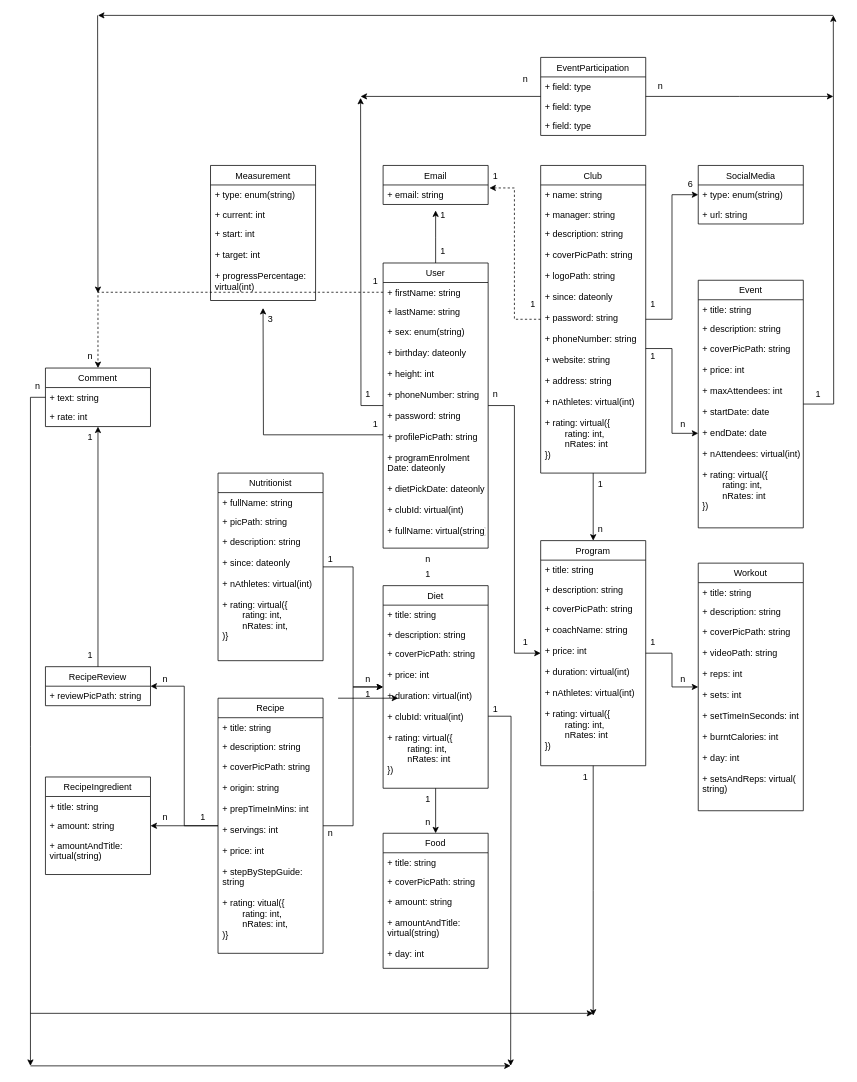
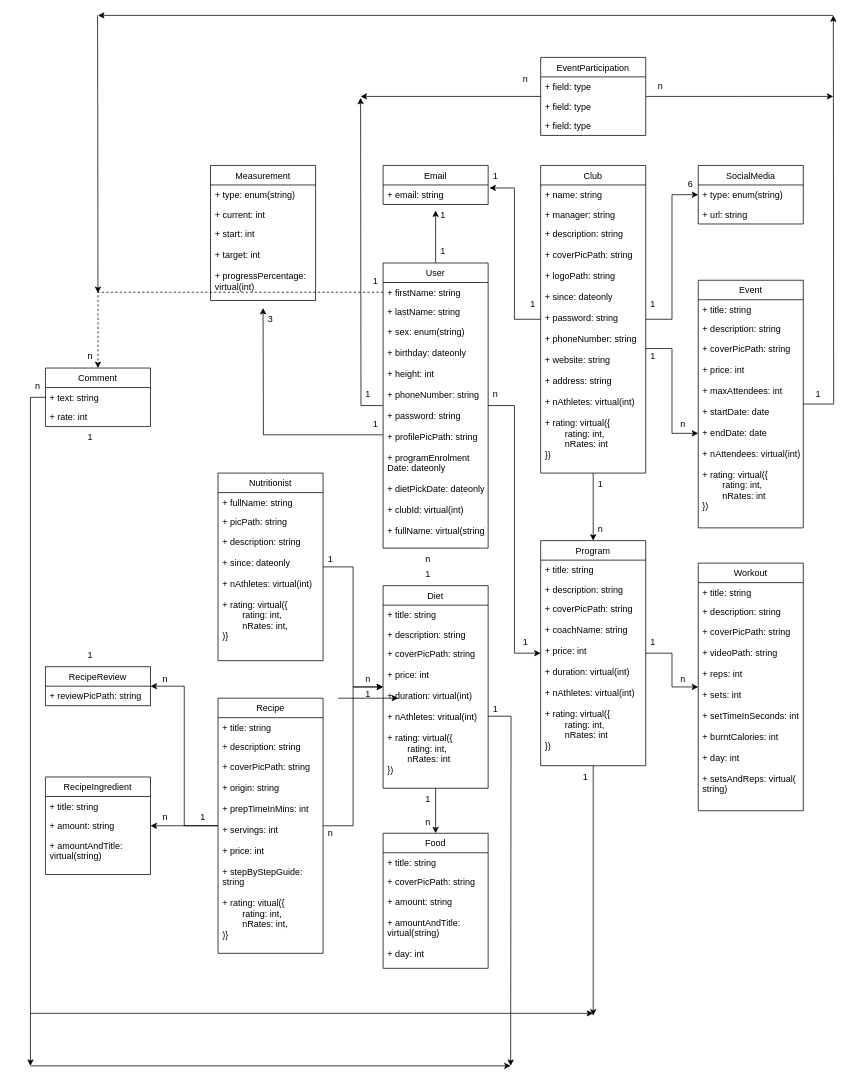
edge "Club" -> "+ email: string": style dashed -> solid
edge "RecipeReview" -> "Comment": removed
node "+ coverPicPath: string + price: int + duration: virtual(int) + clubId: vritual(int) + rating: virtual({ rating: int, nRates: int })": label "+ coverPicPath: string + price: int + duration: virtual(int) + clubId: vritual(int) + rating: virtual({ rating: int, nRates: int })" -> "+ coverPicPath: string + price: int + duration: virtual(int) + nAthletes: vritual(int) + rating: virtual({ rating: int, nRates: int })"
